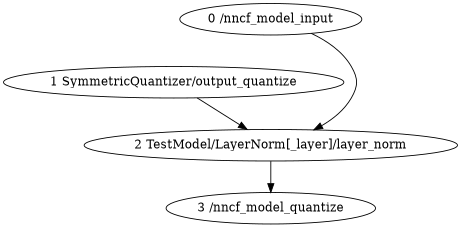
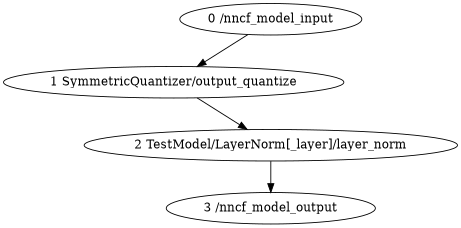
edge "0 /nncf_model_input" -> "2 TestModel/LayerNorm[_layer]/layer_norm": now "0 /nncf_model_input" -> "1 SymmetricQuantizer/output_quantize"
node "3 /nncf_model_quantize": label "3 /nncf_model_quantize" -> "3 /nncf_model_output"
